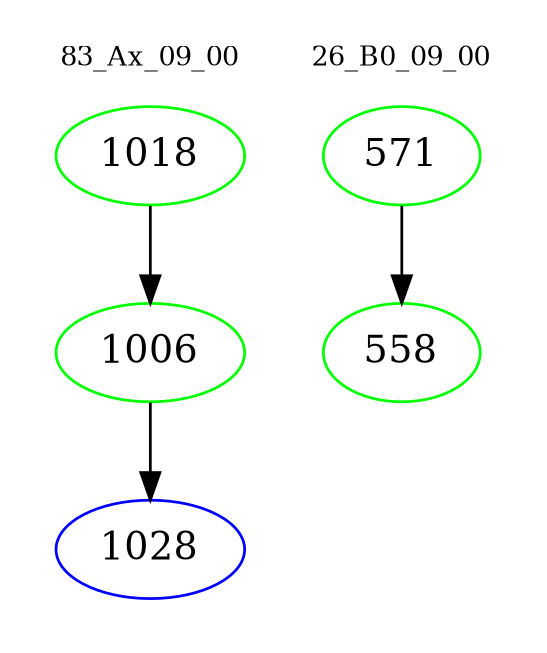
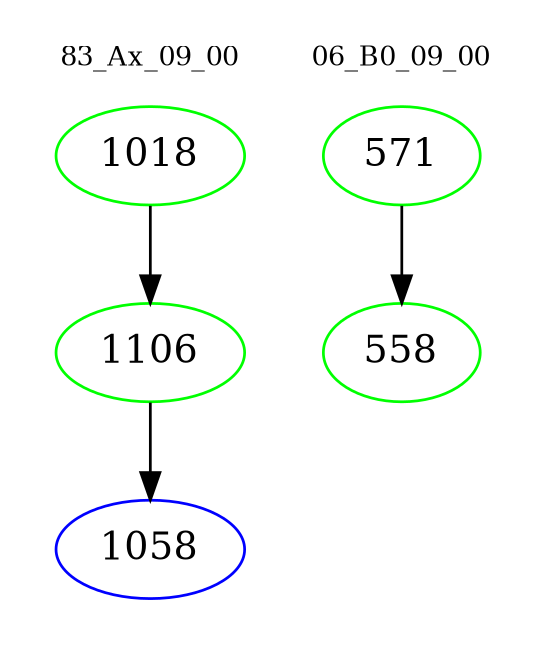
cluster "26_B0_09_00": label "26_B0_09_00" -> "06_B0_09_00"
node "1006": label "1006" -> "1106"
node "1028": label "1028" -> "1058"
